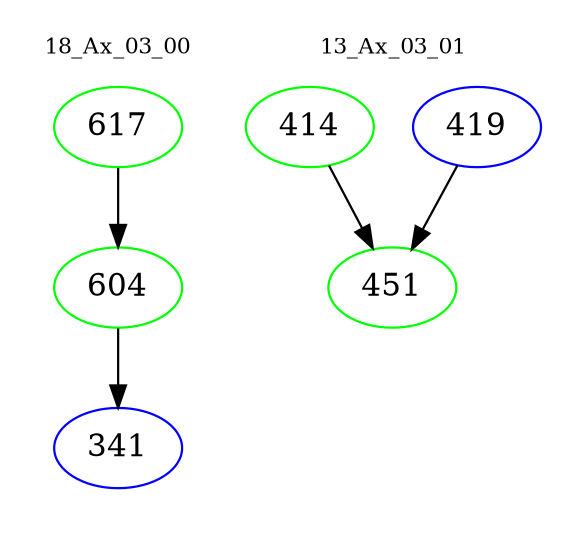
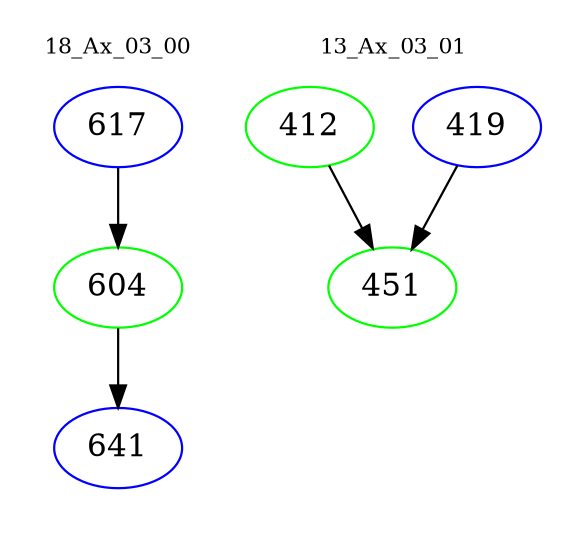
node "617": color green -> blue
node "414": label "414" -> "412"
node "341": label "341" -> "641"
